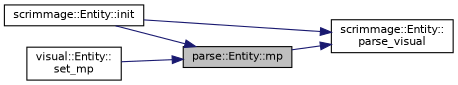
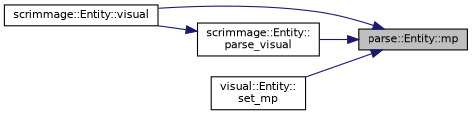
node "scrimmage::Entity::init": label "scrimmage::Entity::init" -> "scrimmage::Entity::visual"
edge "parse::Entity::mp" -> "scrimmage::Entity:: parse_visual": reversed
